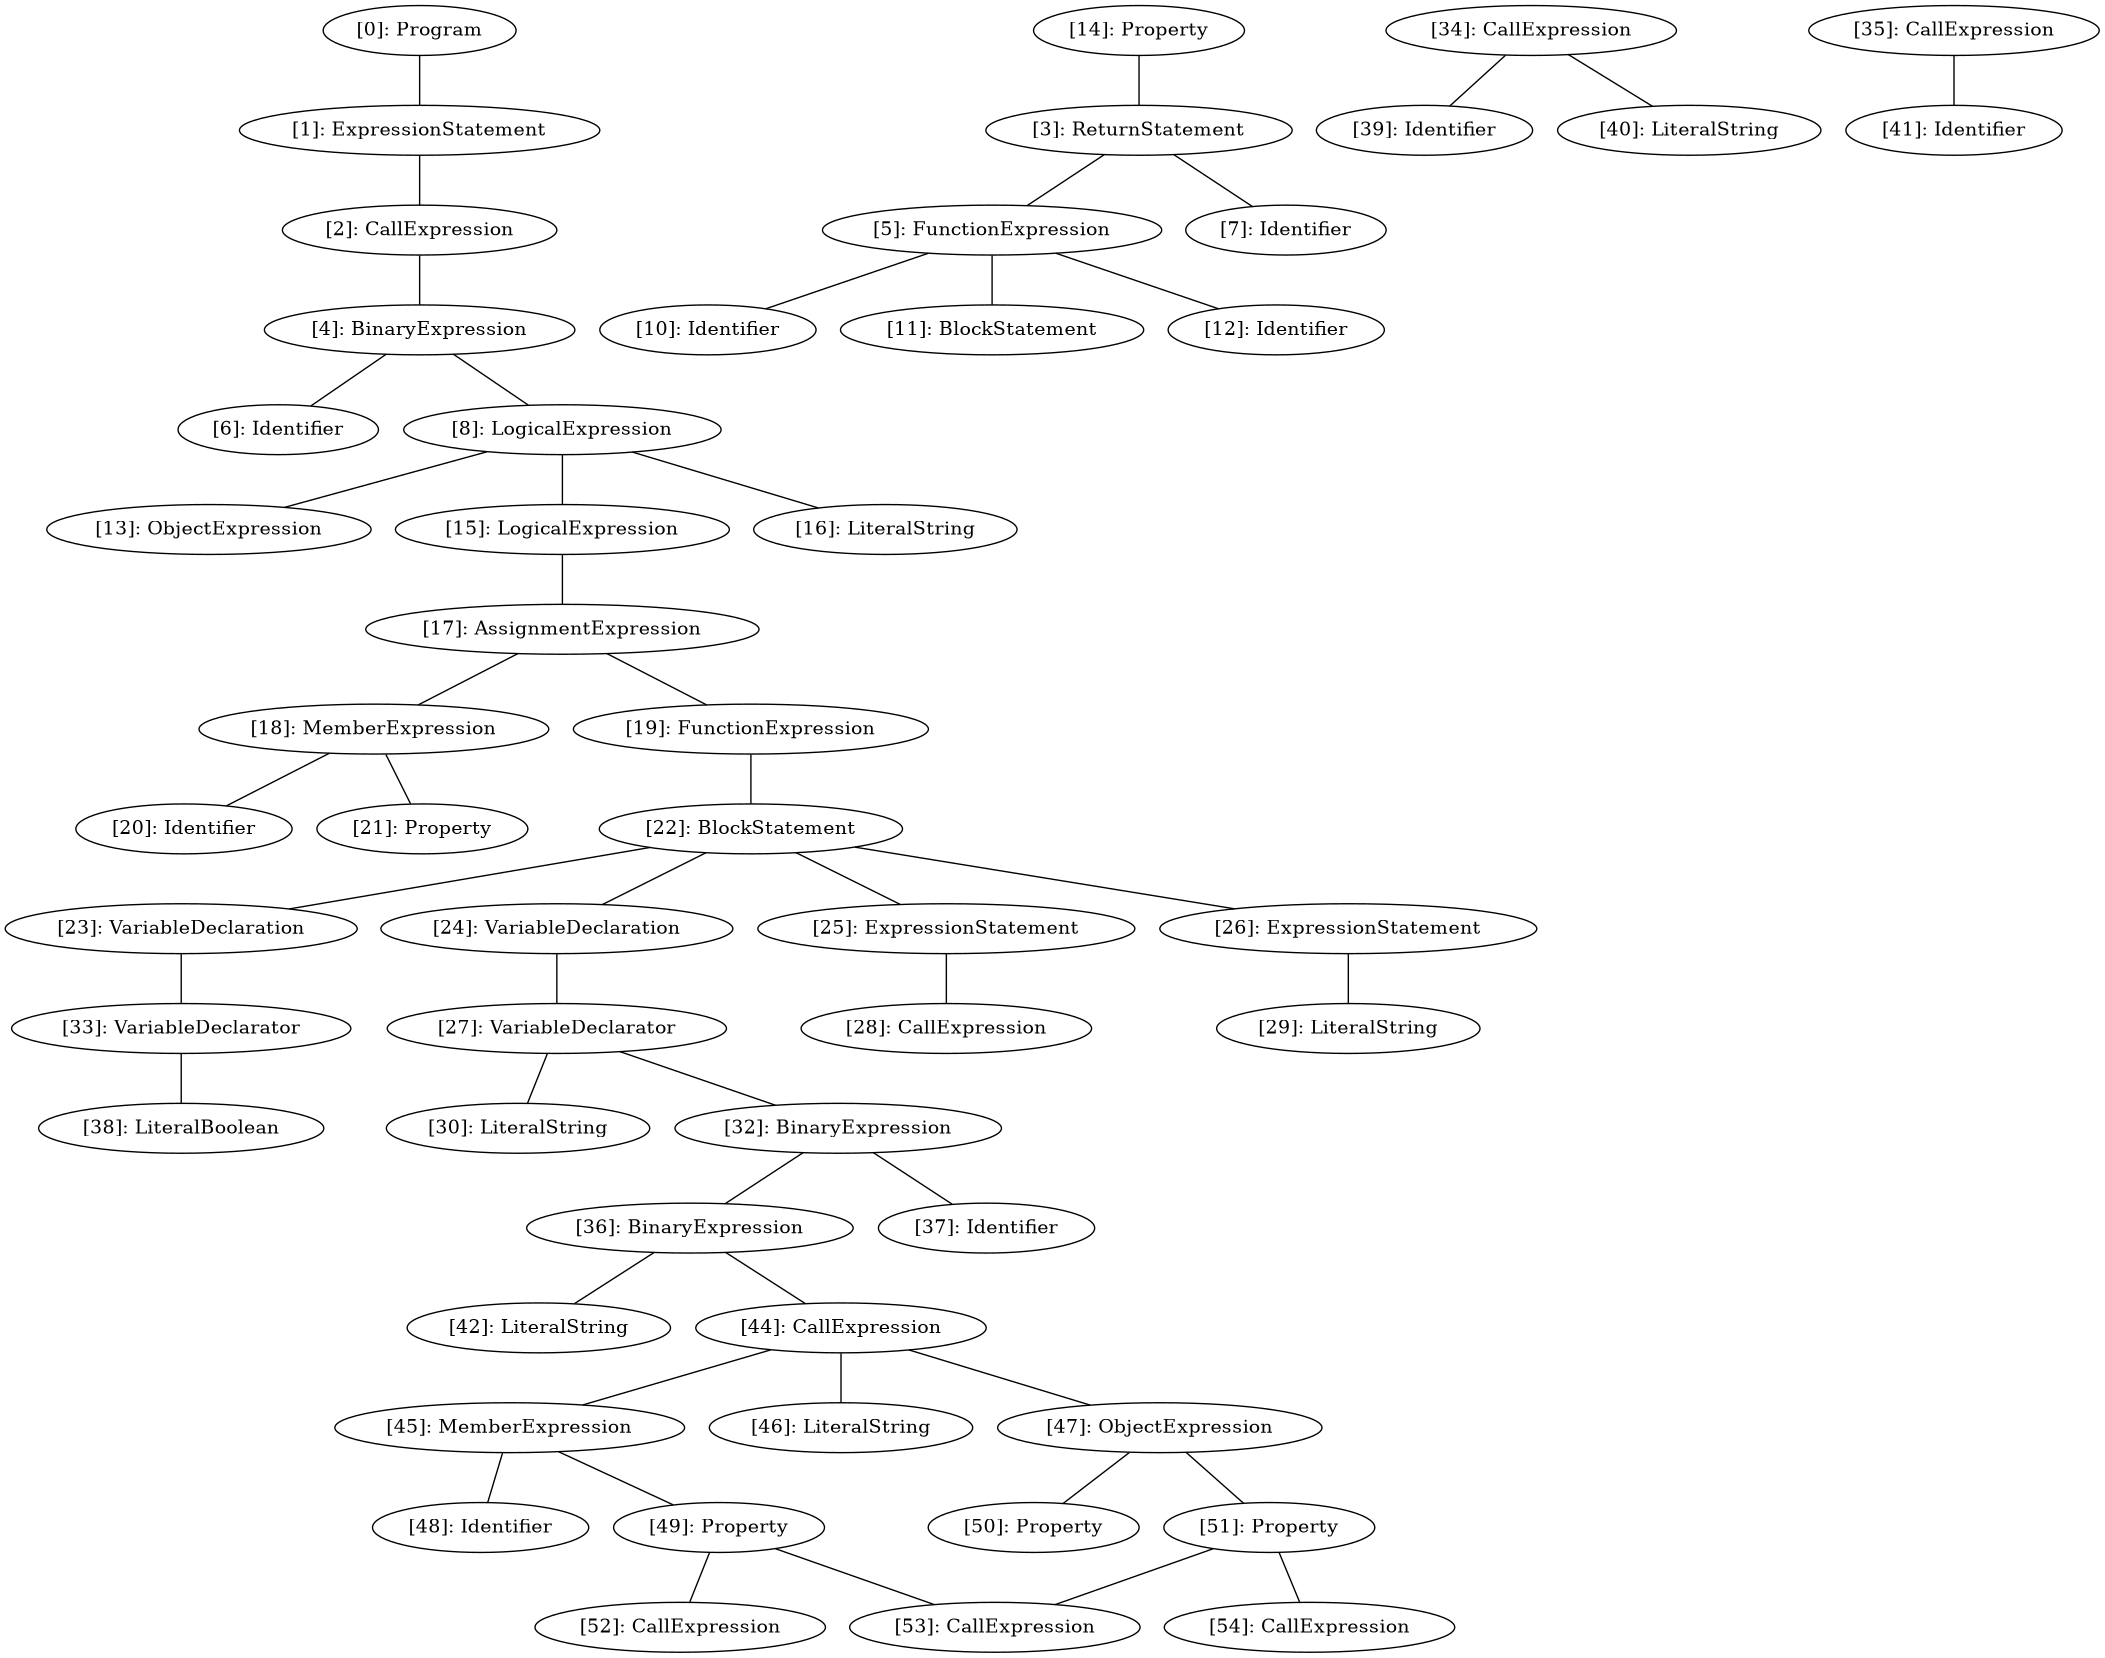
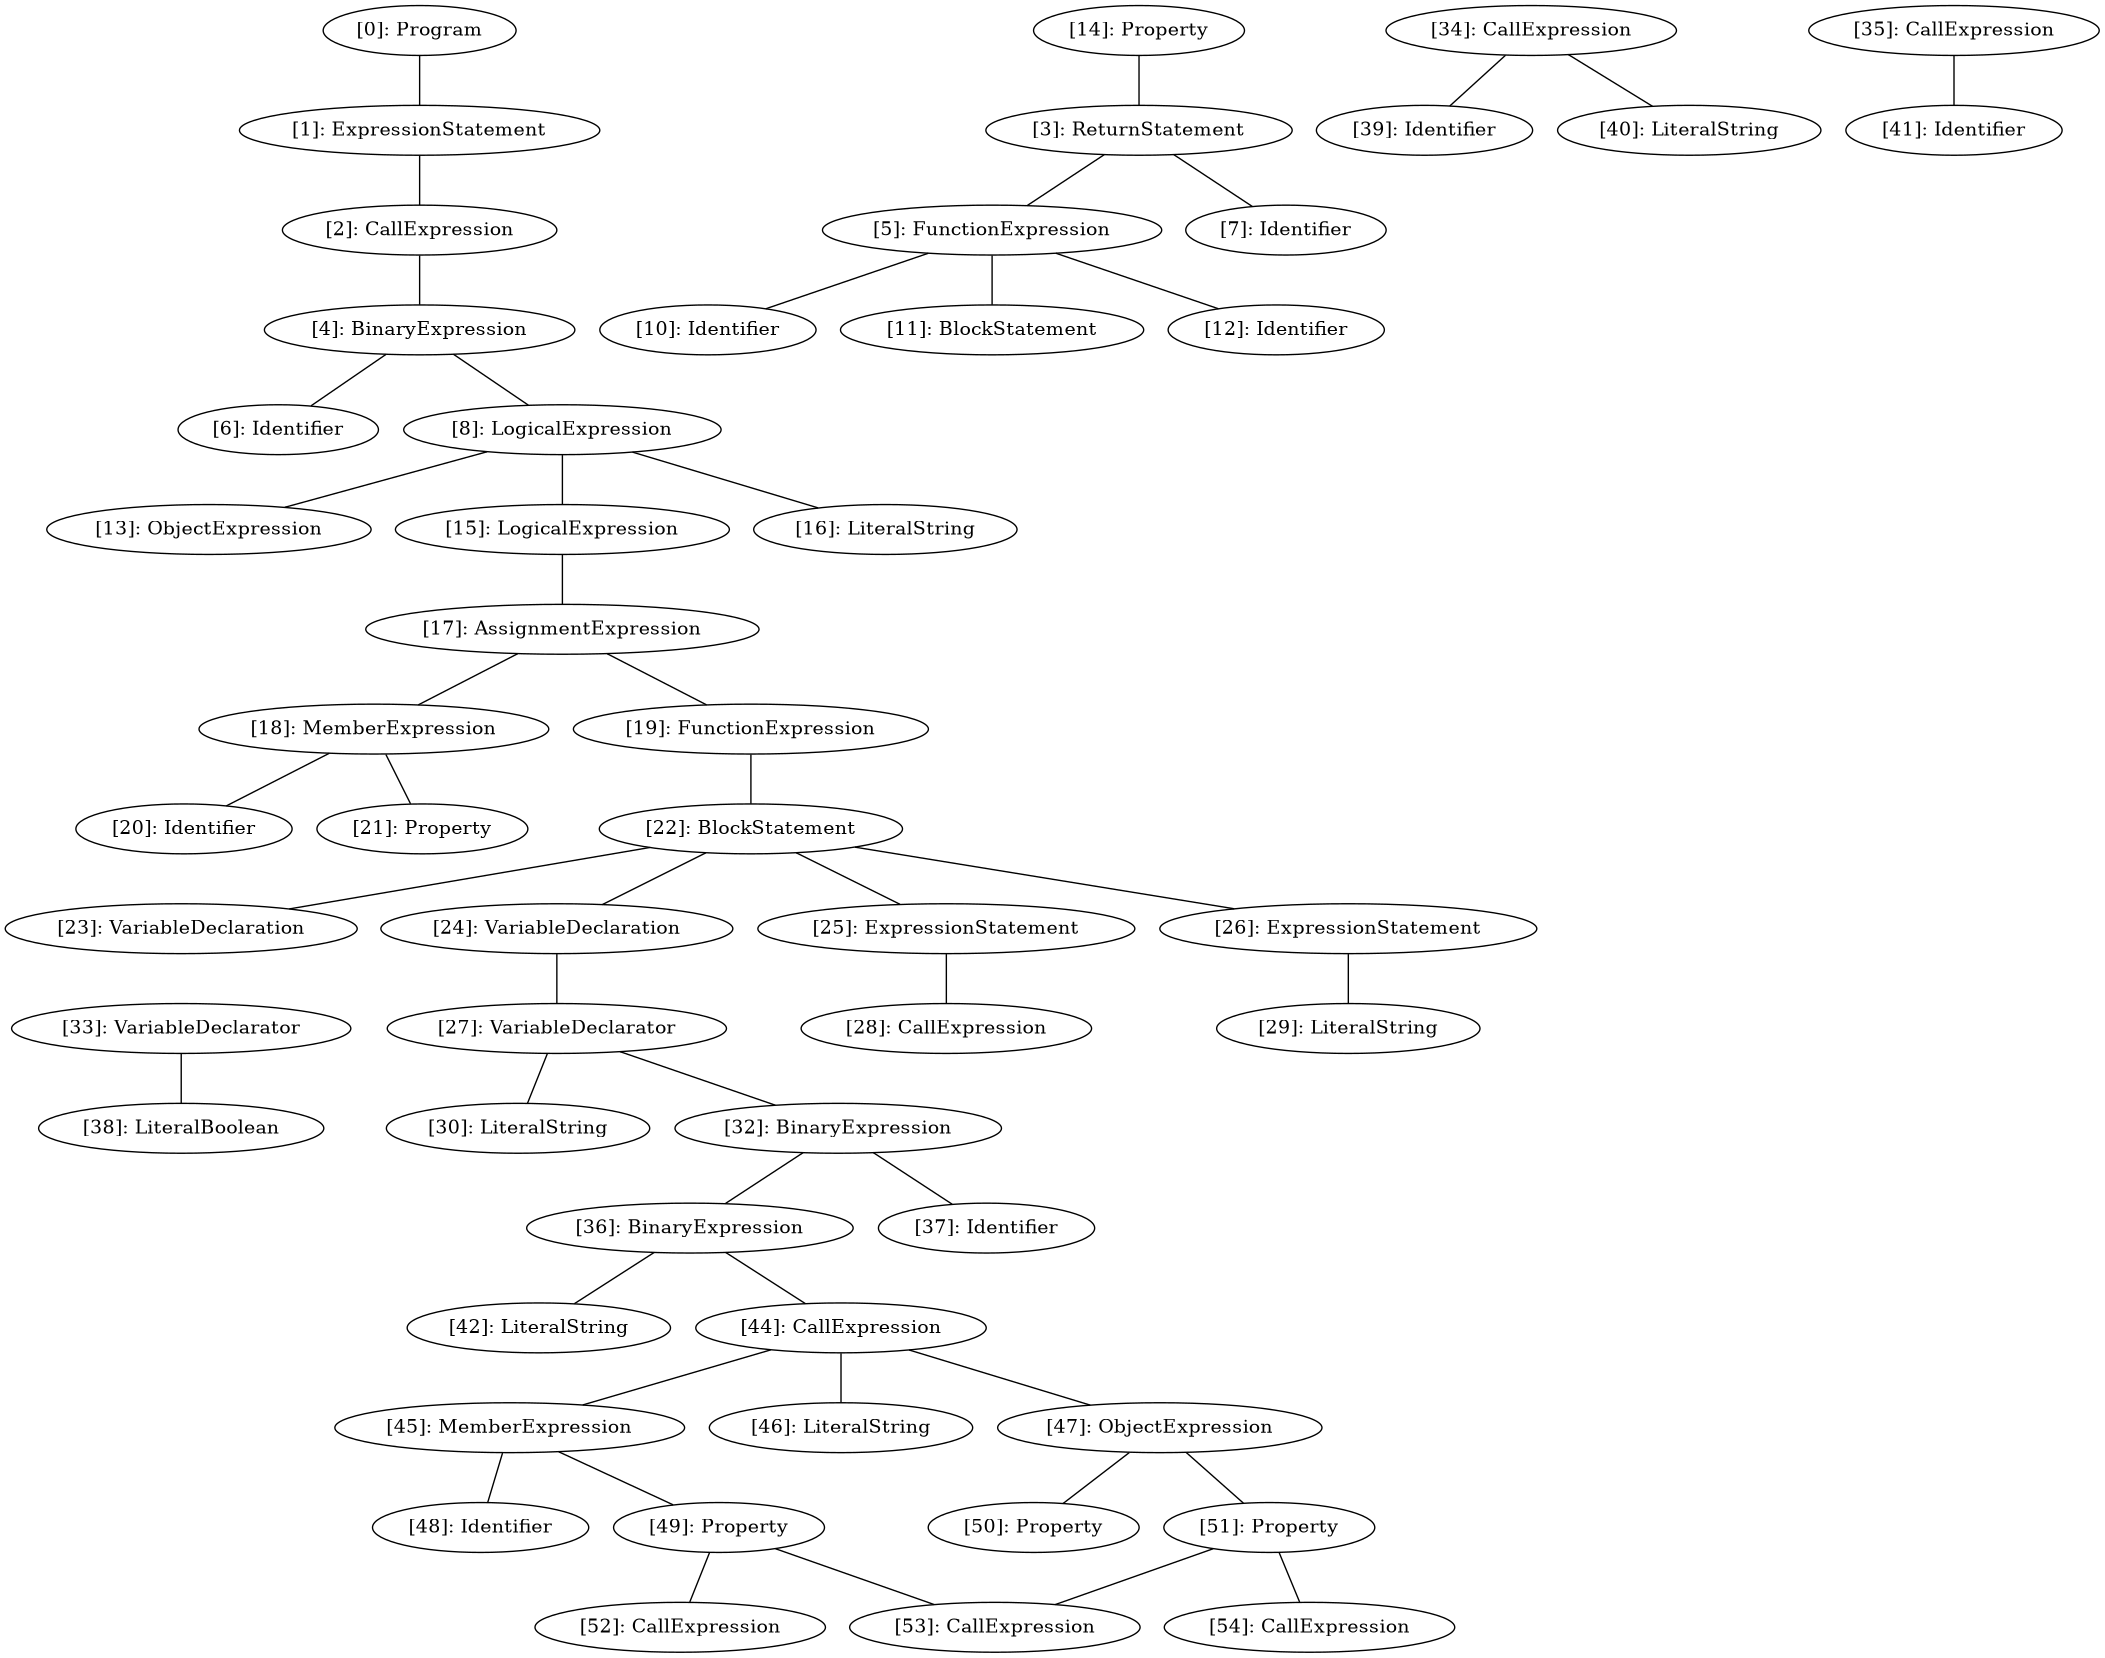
edge "[23]: VariableDeclaration" -- "[33]: VariableDeclarator": removed
